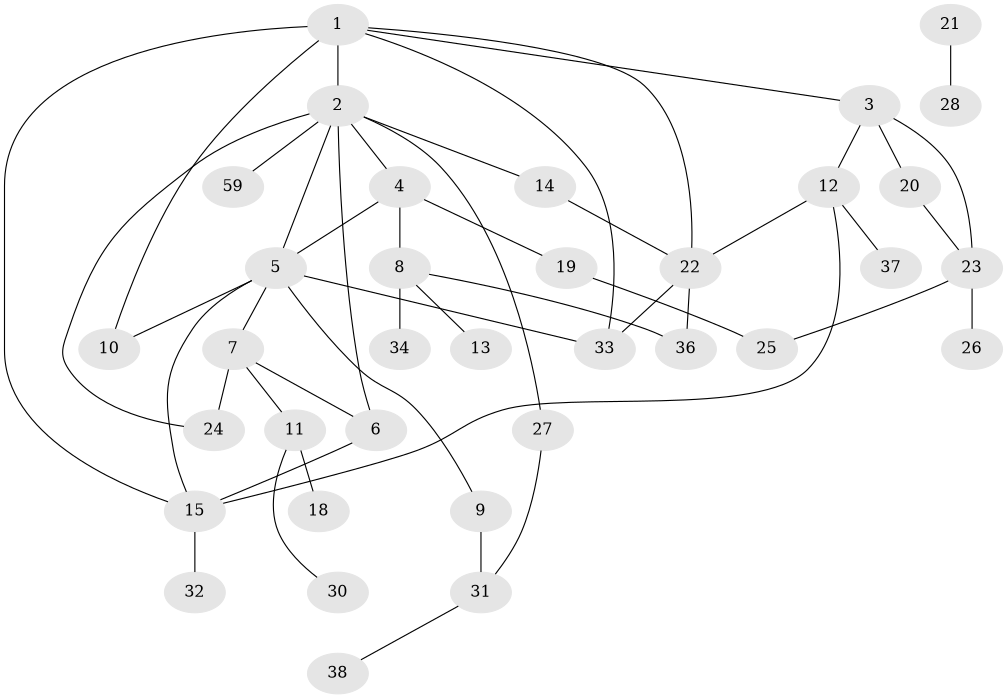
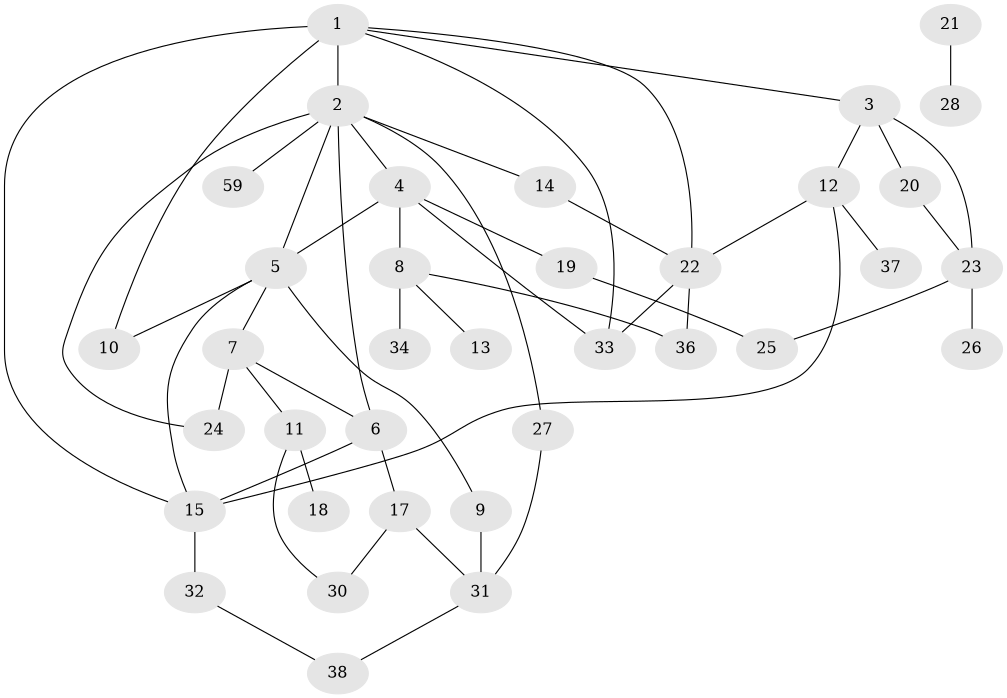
edge "5" -- "33": now "4" -- "33"
node "17": added
edge "32" -- "38": added
